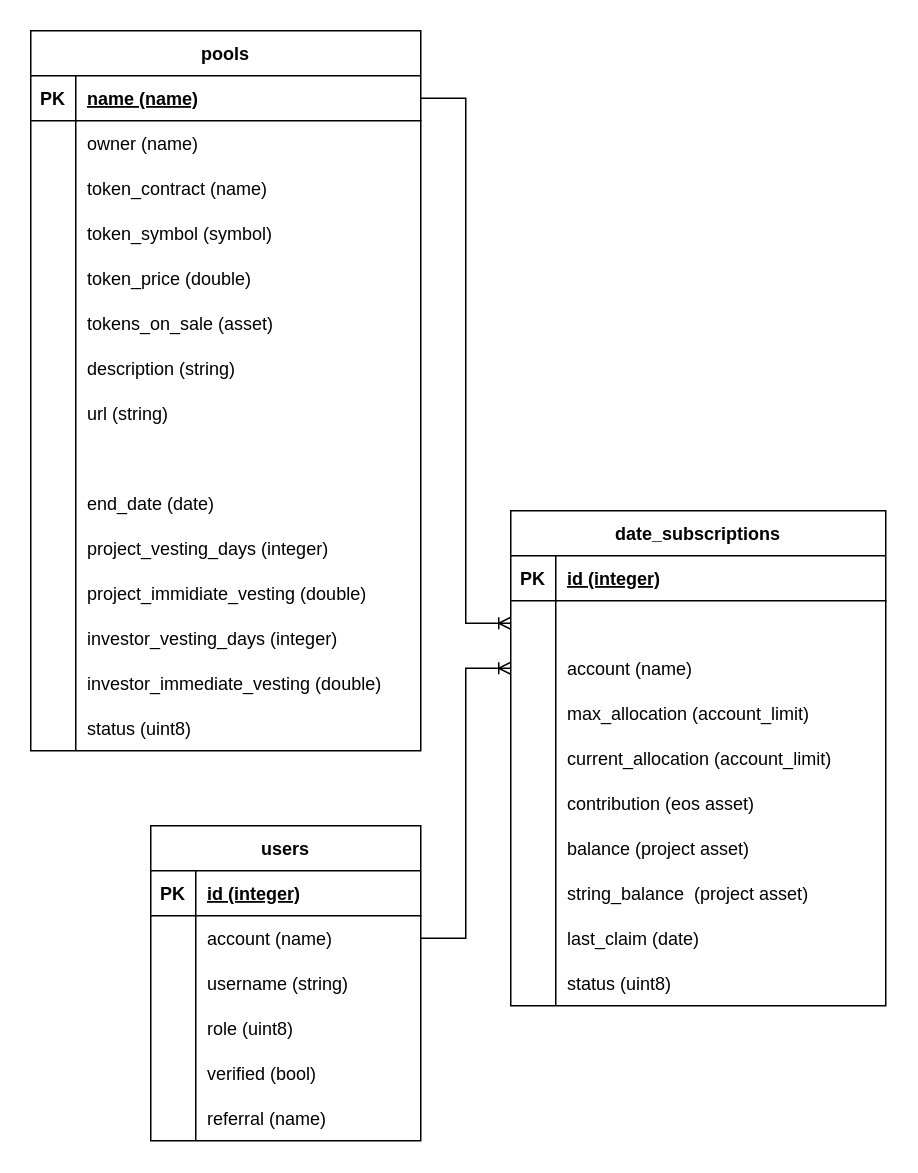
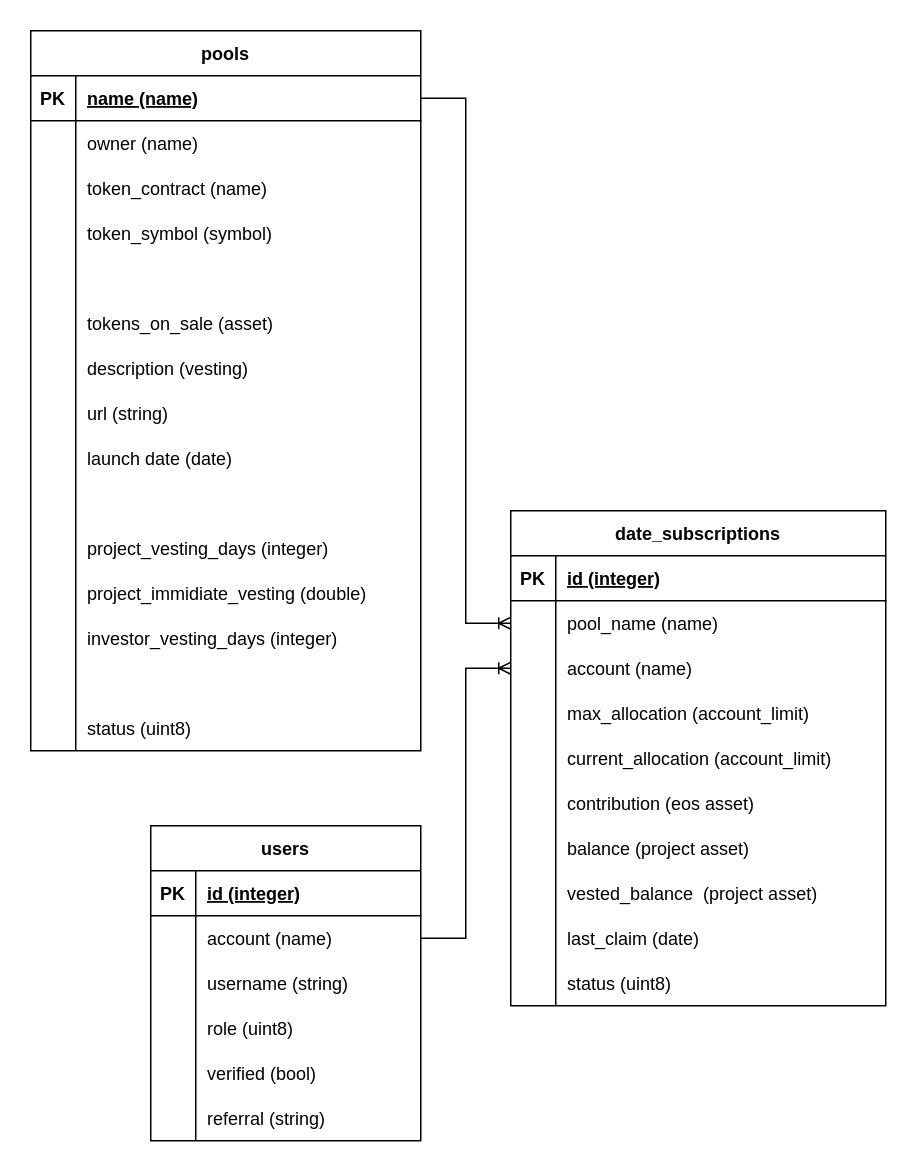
node "token_price (double)": removed
node "description (string)": label "description (string)" -> "description (vesting)"
node "launch date (date)": added
node "end_date (date)": removed
node "pool_name (name)": added
node "investor_immediate_vesting (double)": removed
node "string_balance (project asset)": label "string_balance (project asset)" -> "vested_balance (project asset)"
node "referral (name)": label "referral (name)" -> "referral (string)"
